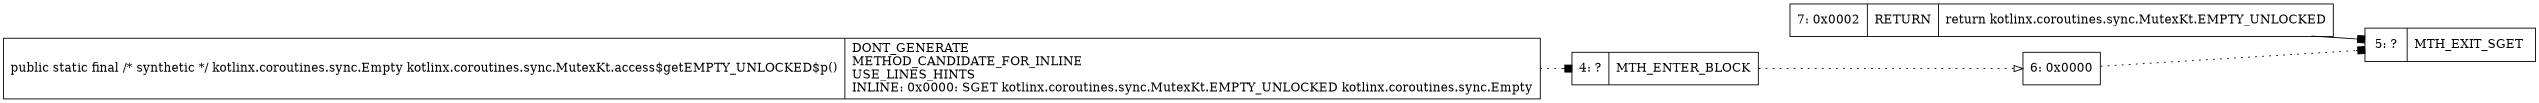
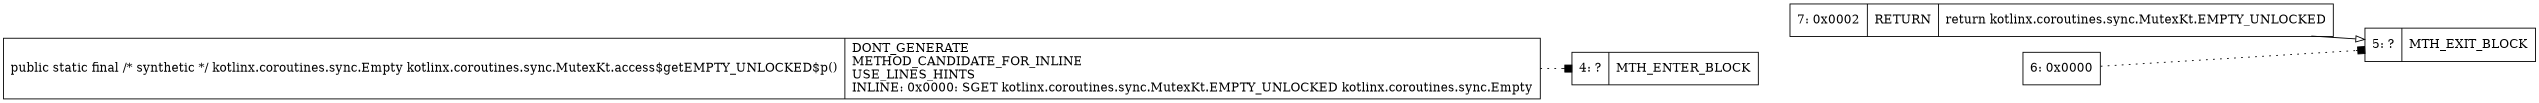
edge "7: 0x0002" -> "5: ?": arrowhead box -> onormal
node "5: ?": text "MTH_EXIT_SGET" -> "MTH_EXIT_BLOCK"
edge "4: ?" -> "6: 0x0000": removed
